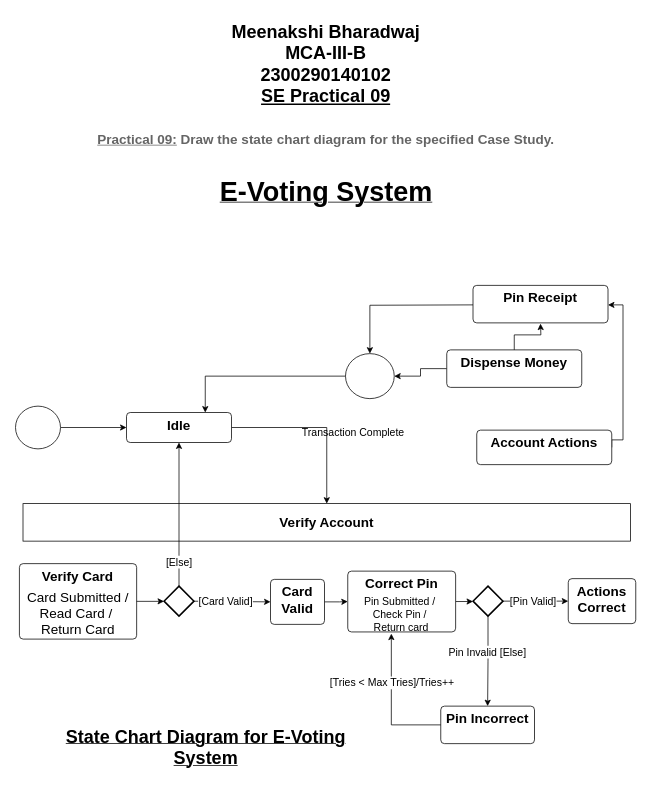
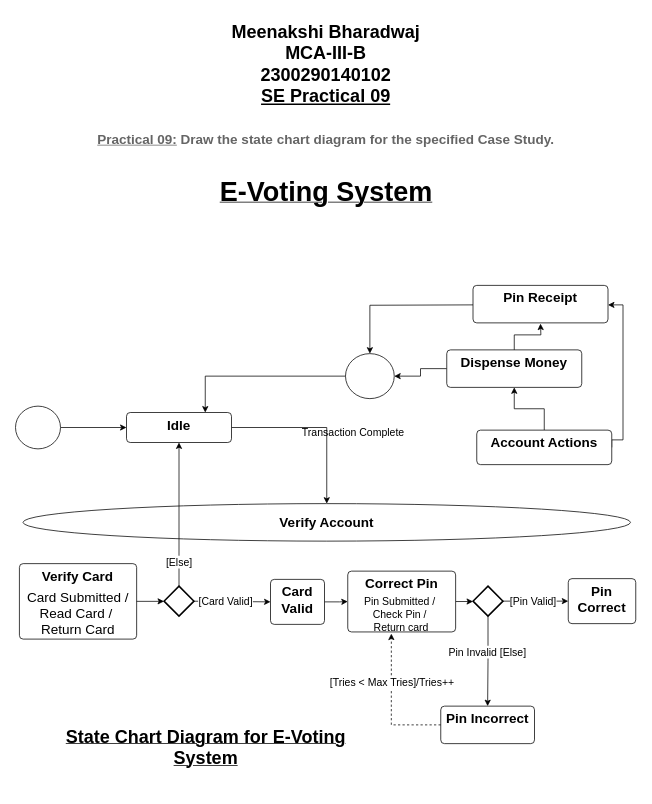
edge "Account Actions" -> "Dispense Money": added
node "Verify Account": shape rectangle -> ellipse
node "Actions Correct": label "Actions Correct" -> "Pin Correct"
edge "Pin Incorrect" -> "Correct Pin": style solid -> dashed
